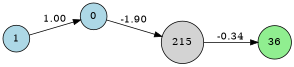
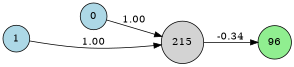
edge "0" -> "215": label "-1.90" -> "1.00"
edge "1" -> "0": now "1" -> "215"
node "36": label "36" -> "96"
